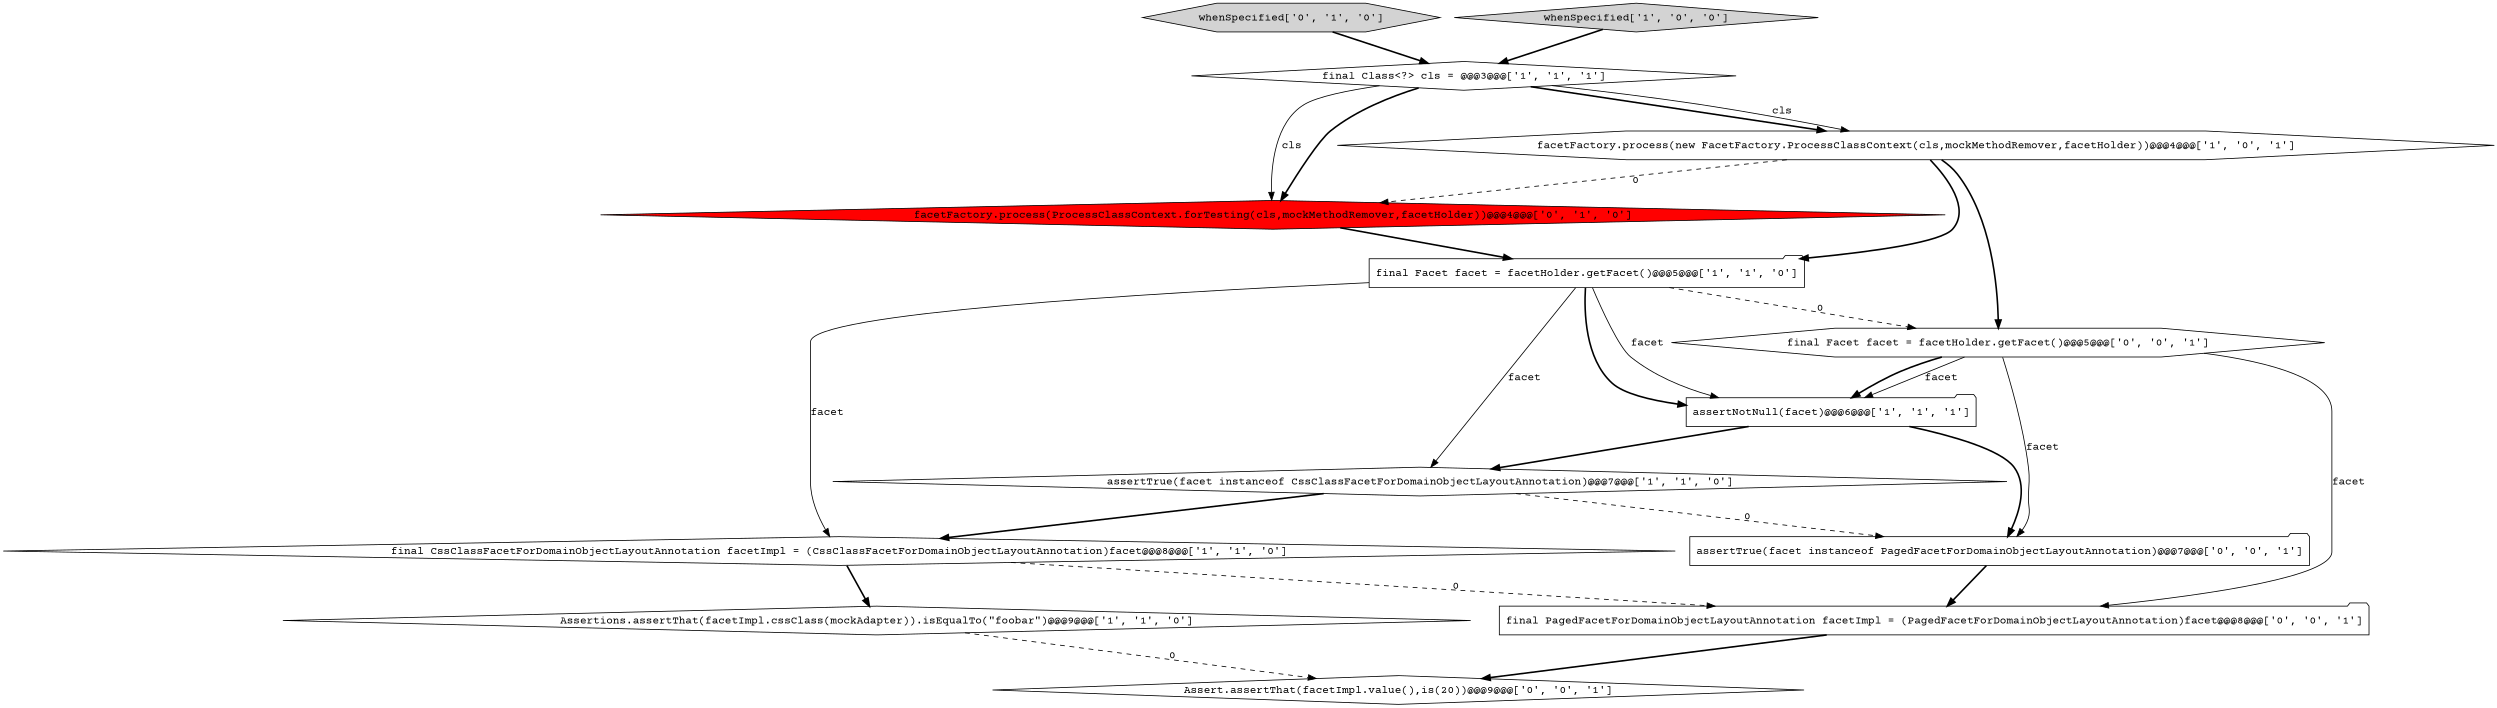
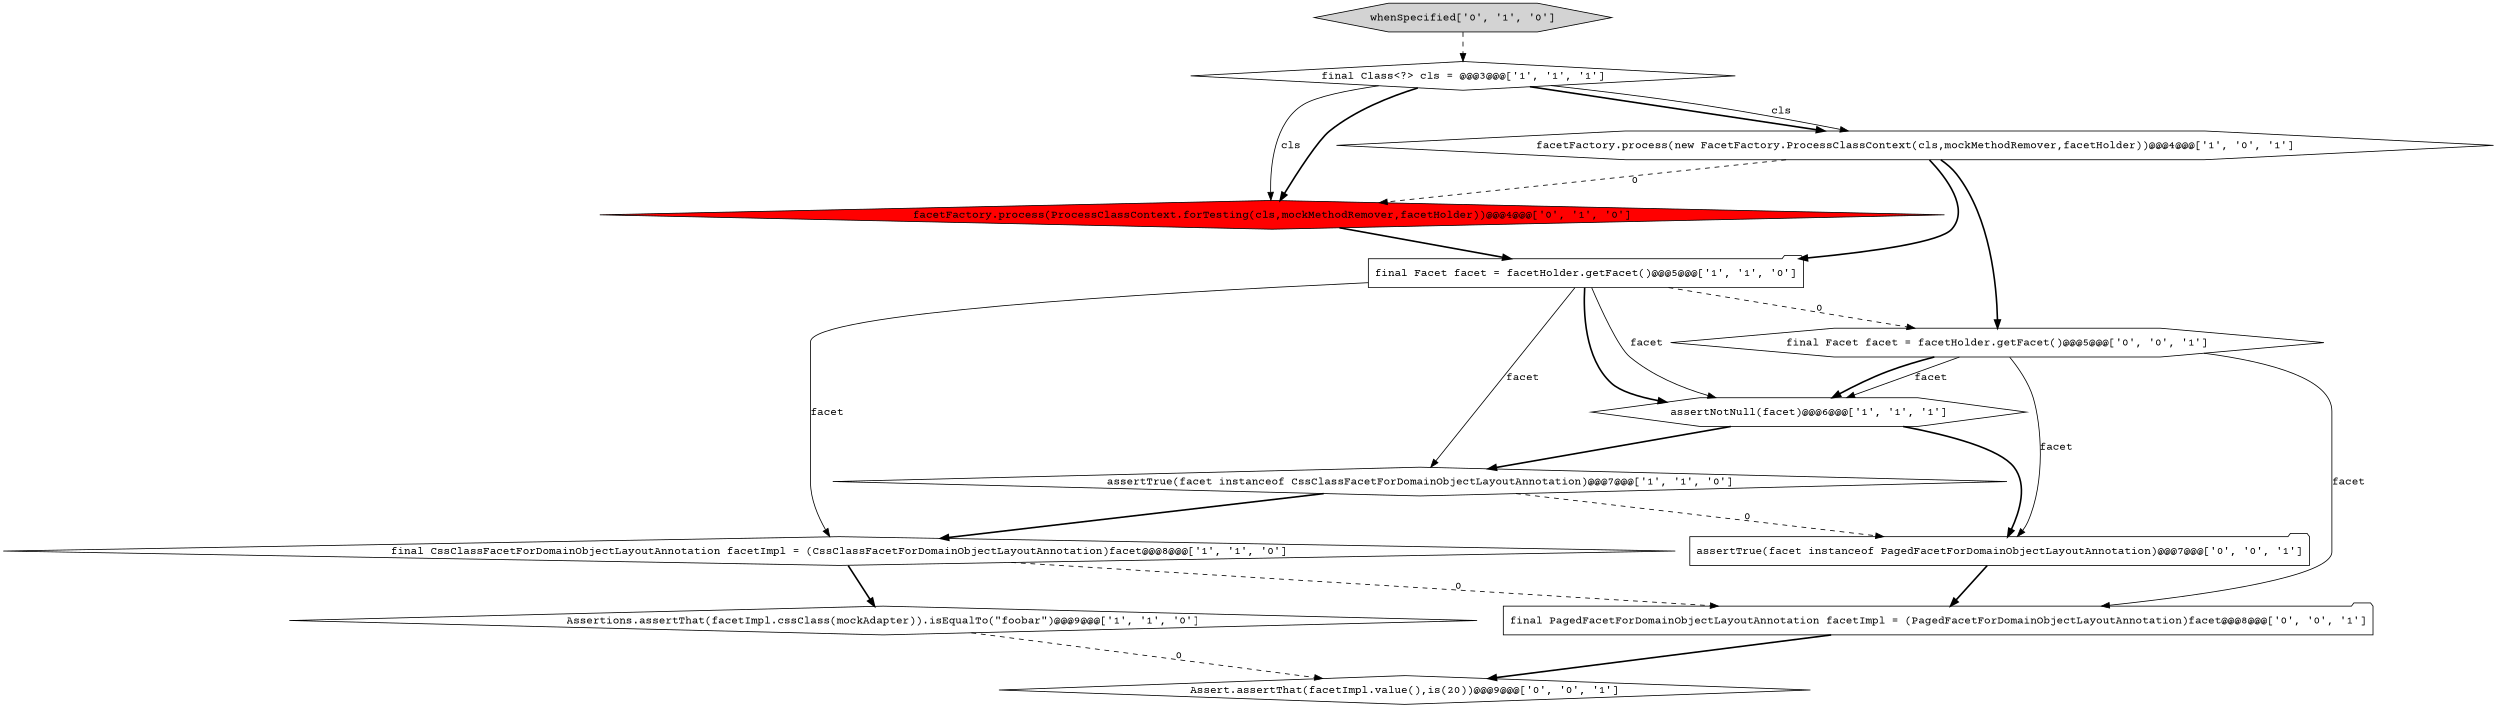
node "whenSpecified['1', '0', '0']": removed
edge "whenSpecified['0', '1', '0']" -> "final Class<?> cls = @@@3@@@['1', '1', '1']": style bold -> dashed
node "assertNotNull(facet)@@@6@@@['1', '1', '1']": shape folder -> hexagon
